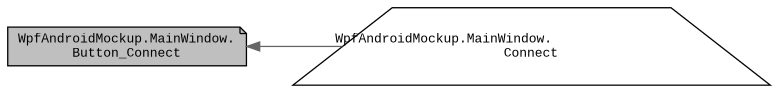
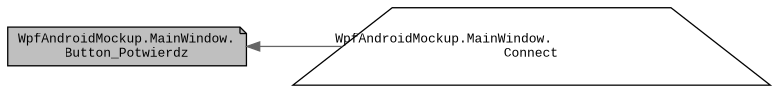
node "WpfAndroidMockup.MainWindow. Button_Connect": label "WpfAndroidMockup.MainWindow. Button_Connect" -> "WpfAndroidMockup.MainWindow. Button_Potwierdz"
